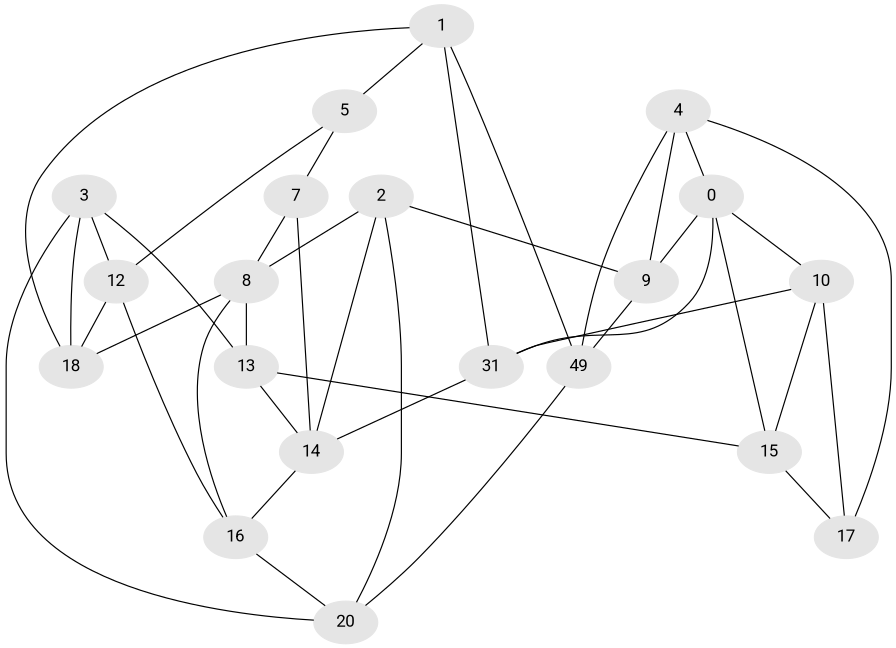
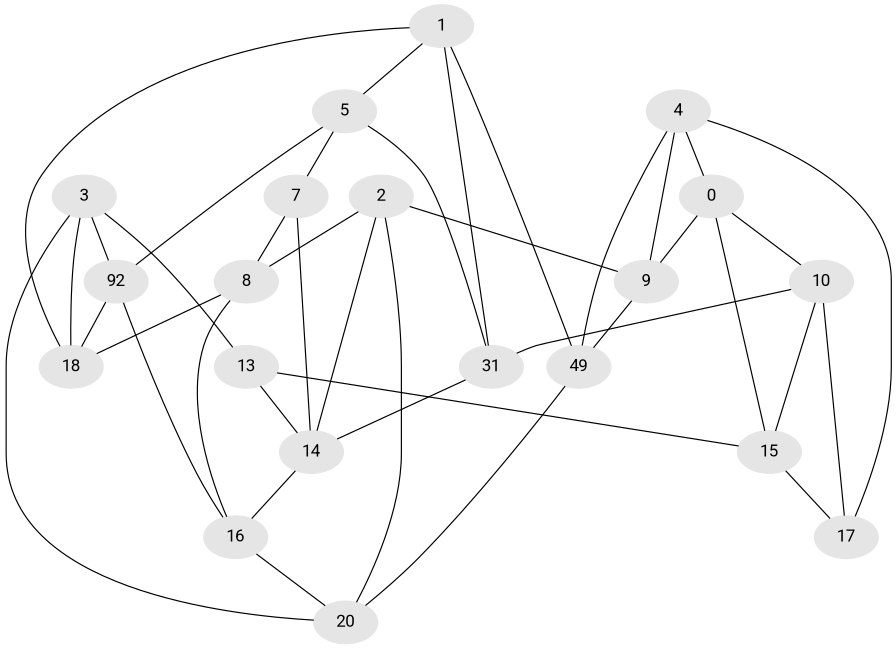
node "12": label "12" -> "92"
edge "8" -- "13": removed
edge "0" -- "31": now "5" -- "31"
